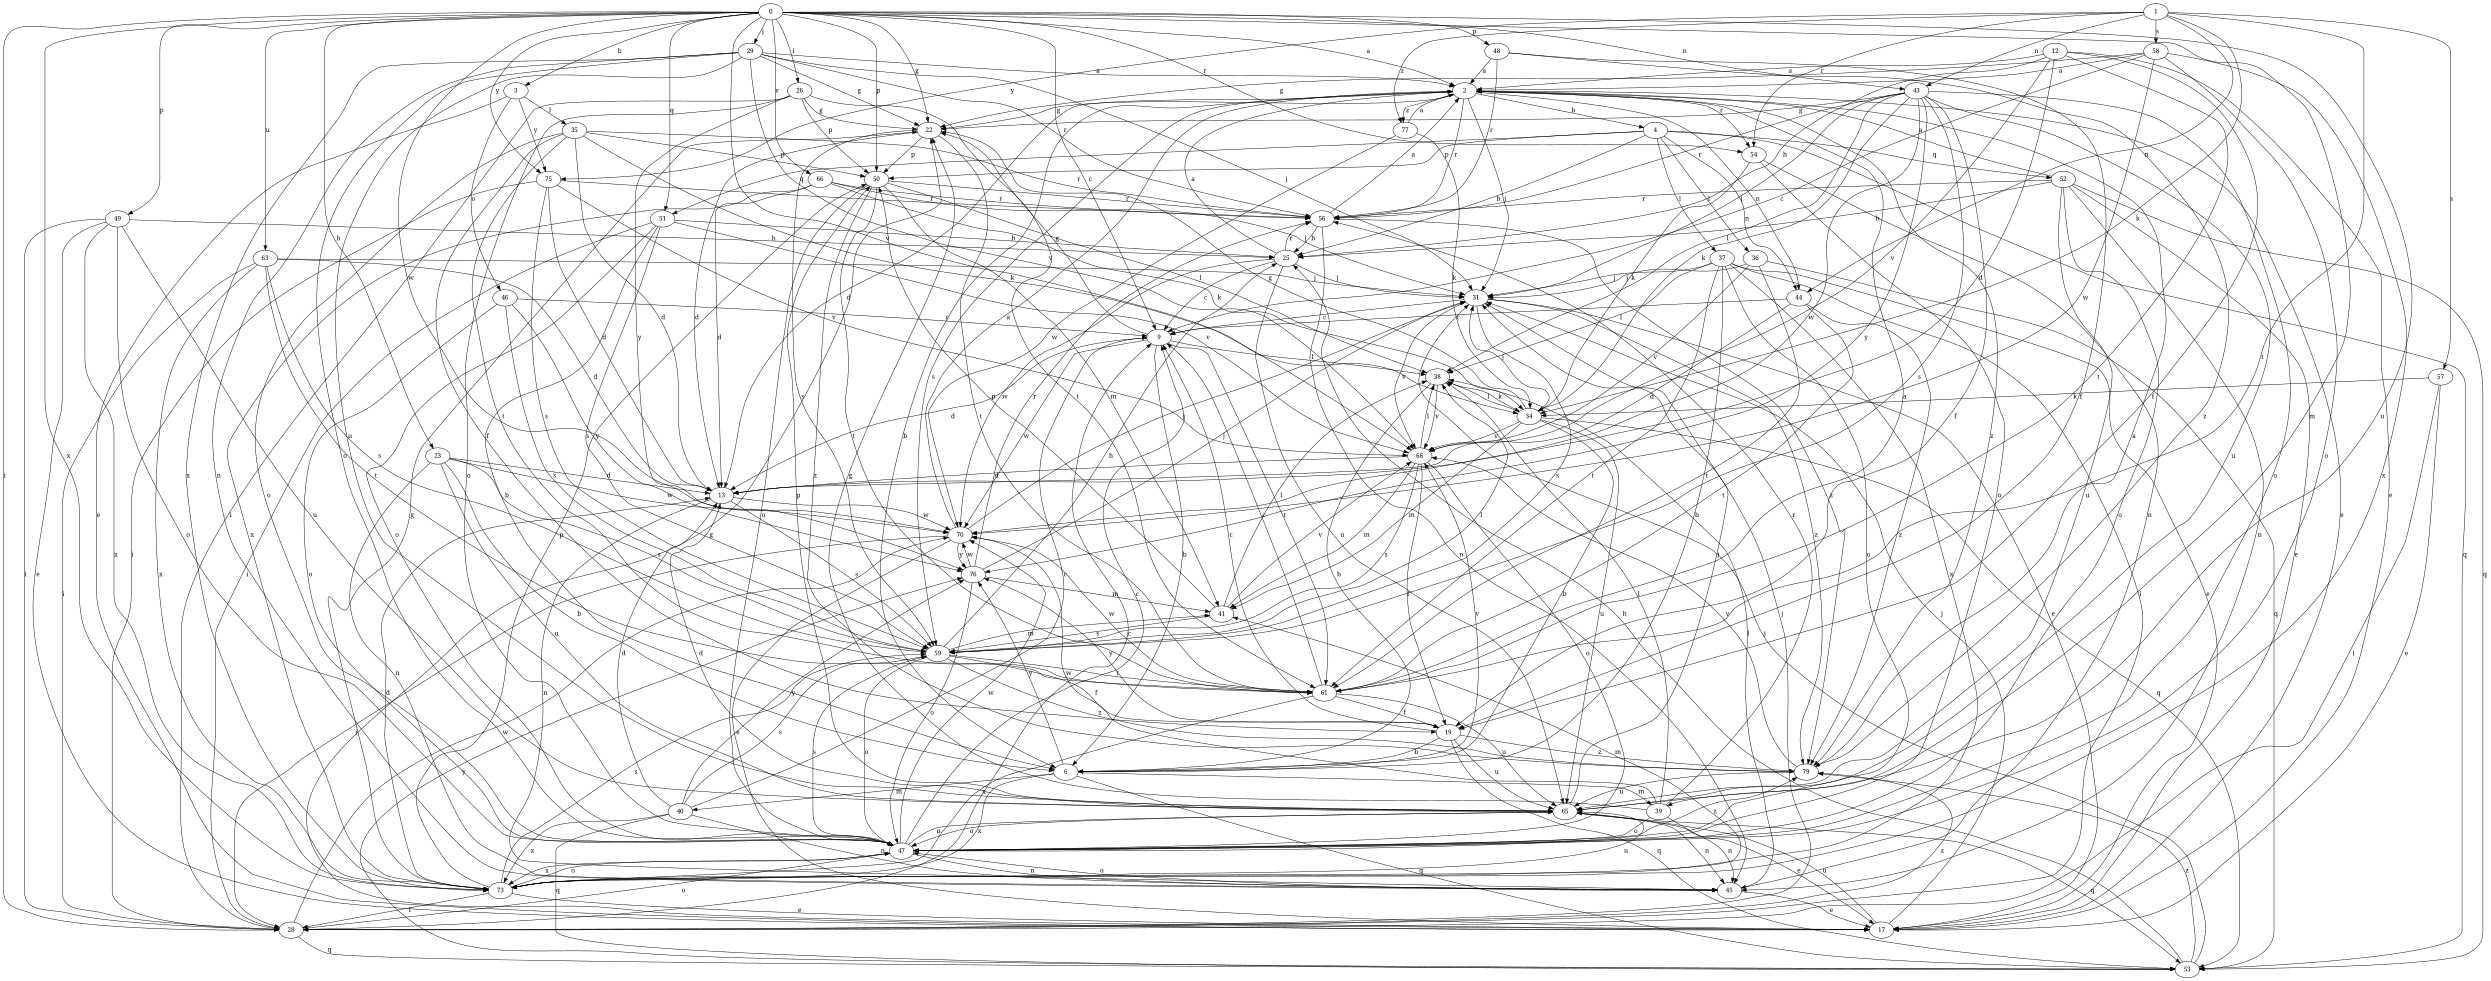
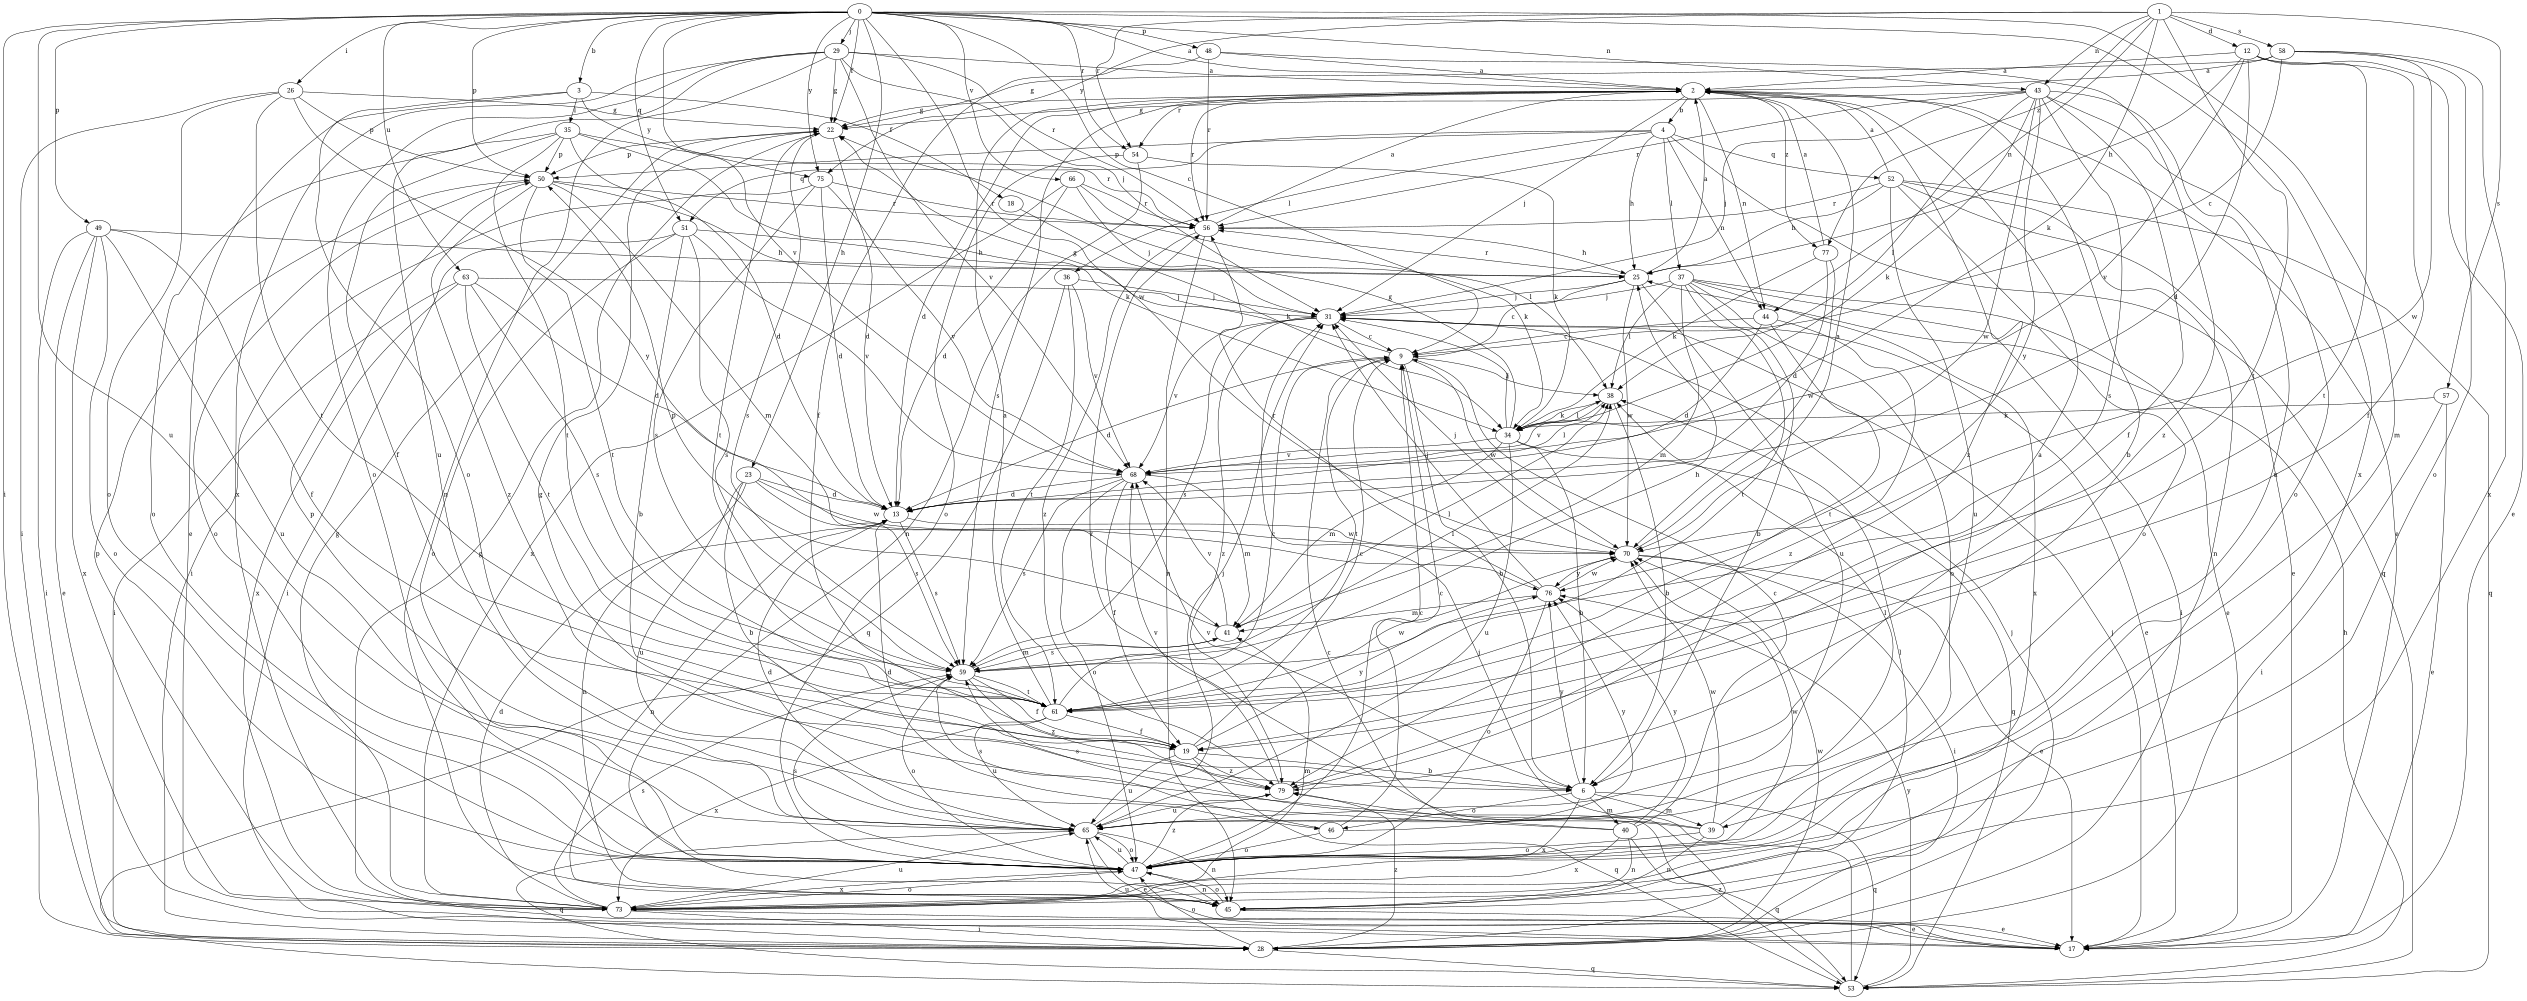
edge "1" -> "12": added, label "d"
edge "0" -> "22": label "g" -> "f"
node "18": added
edge "77" -> "13": added, label "d"
edge "37" -> "41": added, label "m"
edge "49" -> "19": added, label "f"
edge "6" -> "46": added, label "o"
